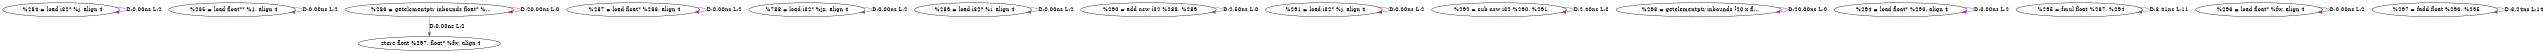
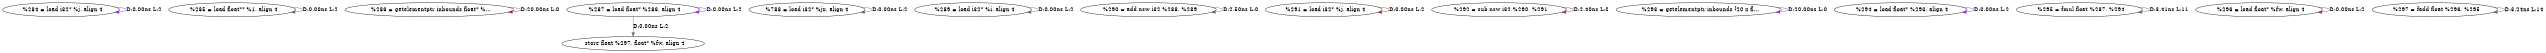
edge "%286 = getelementptr inbounds float* %..." -> "store float %297, float* %fw, align 4": now "%287 = load float* %286, align 4" -> "store float %297, float* %fw, align 4"
